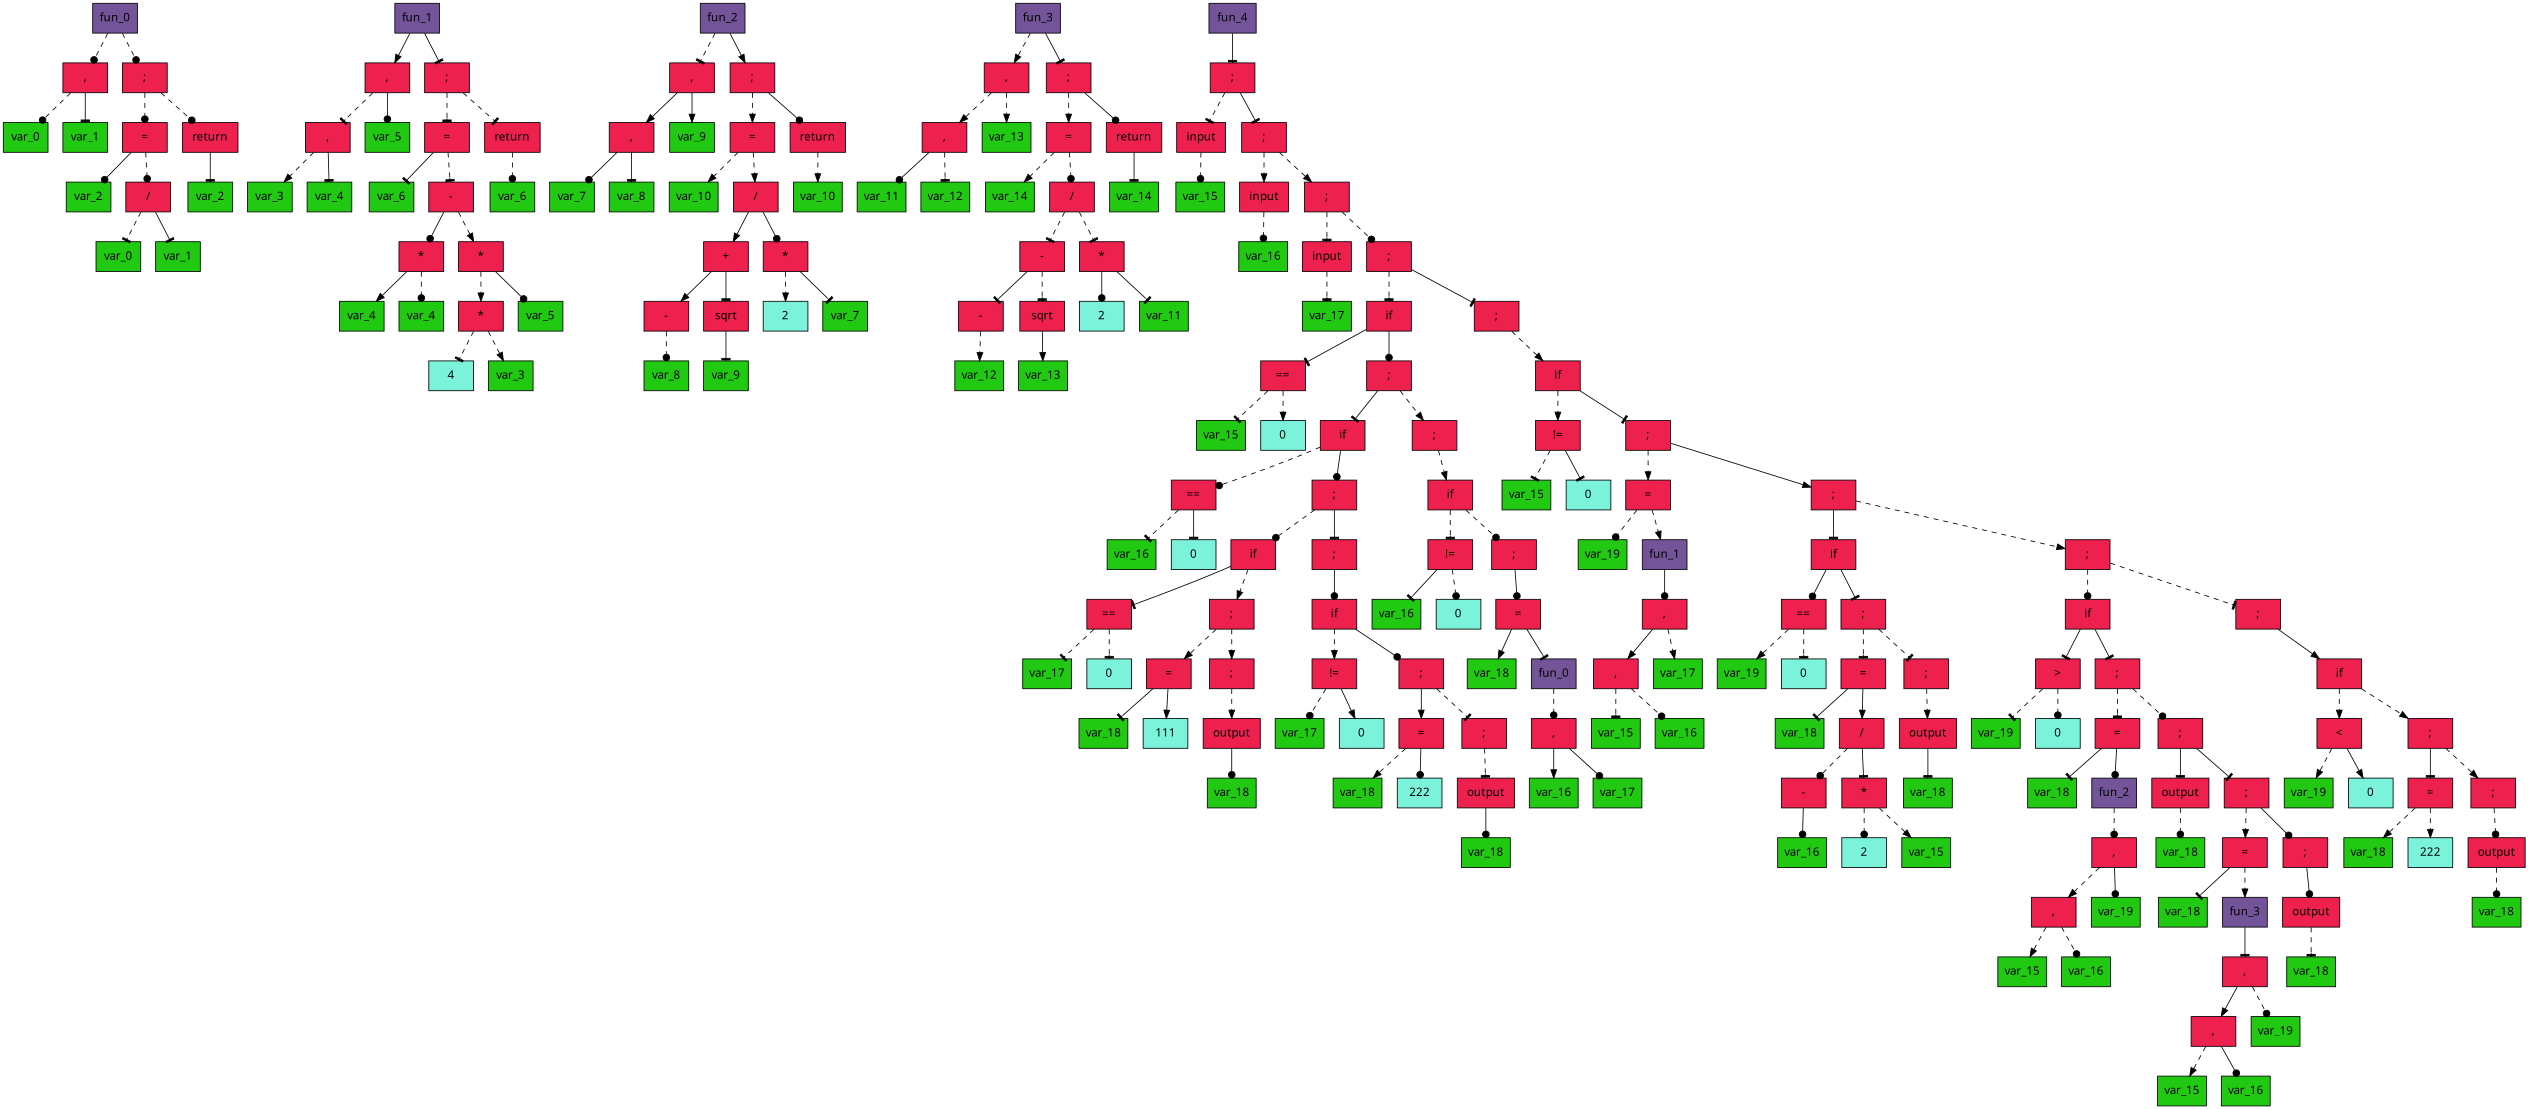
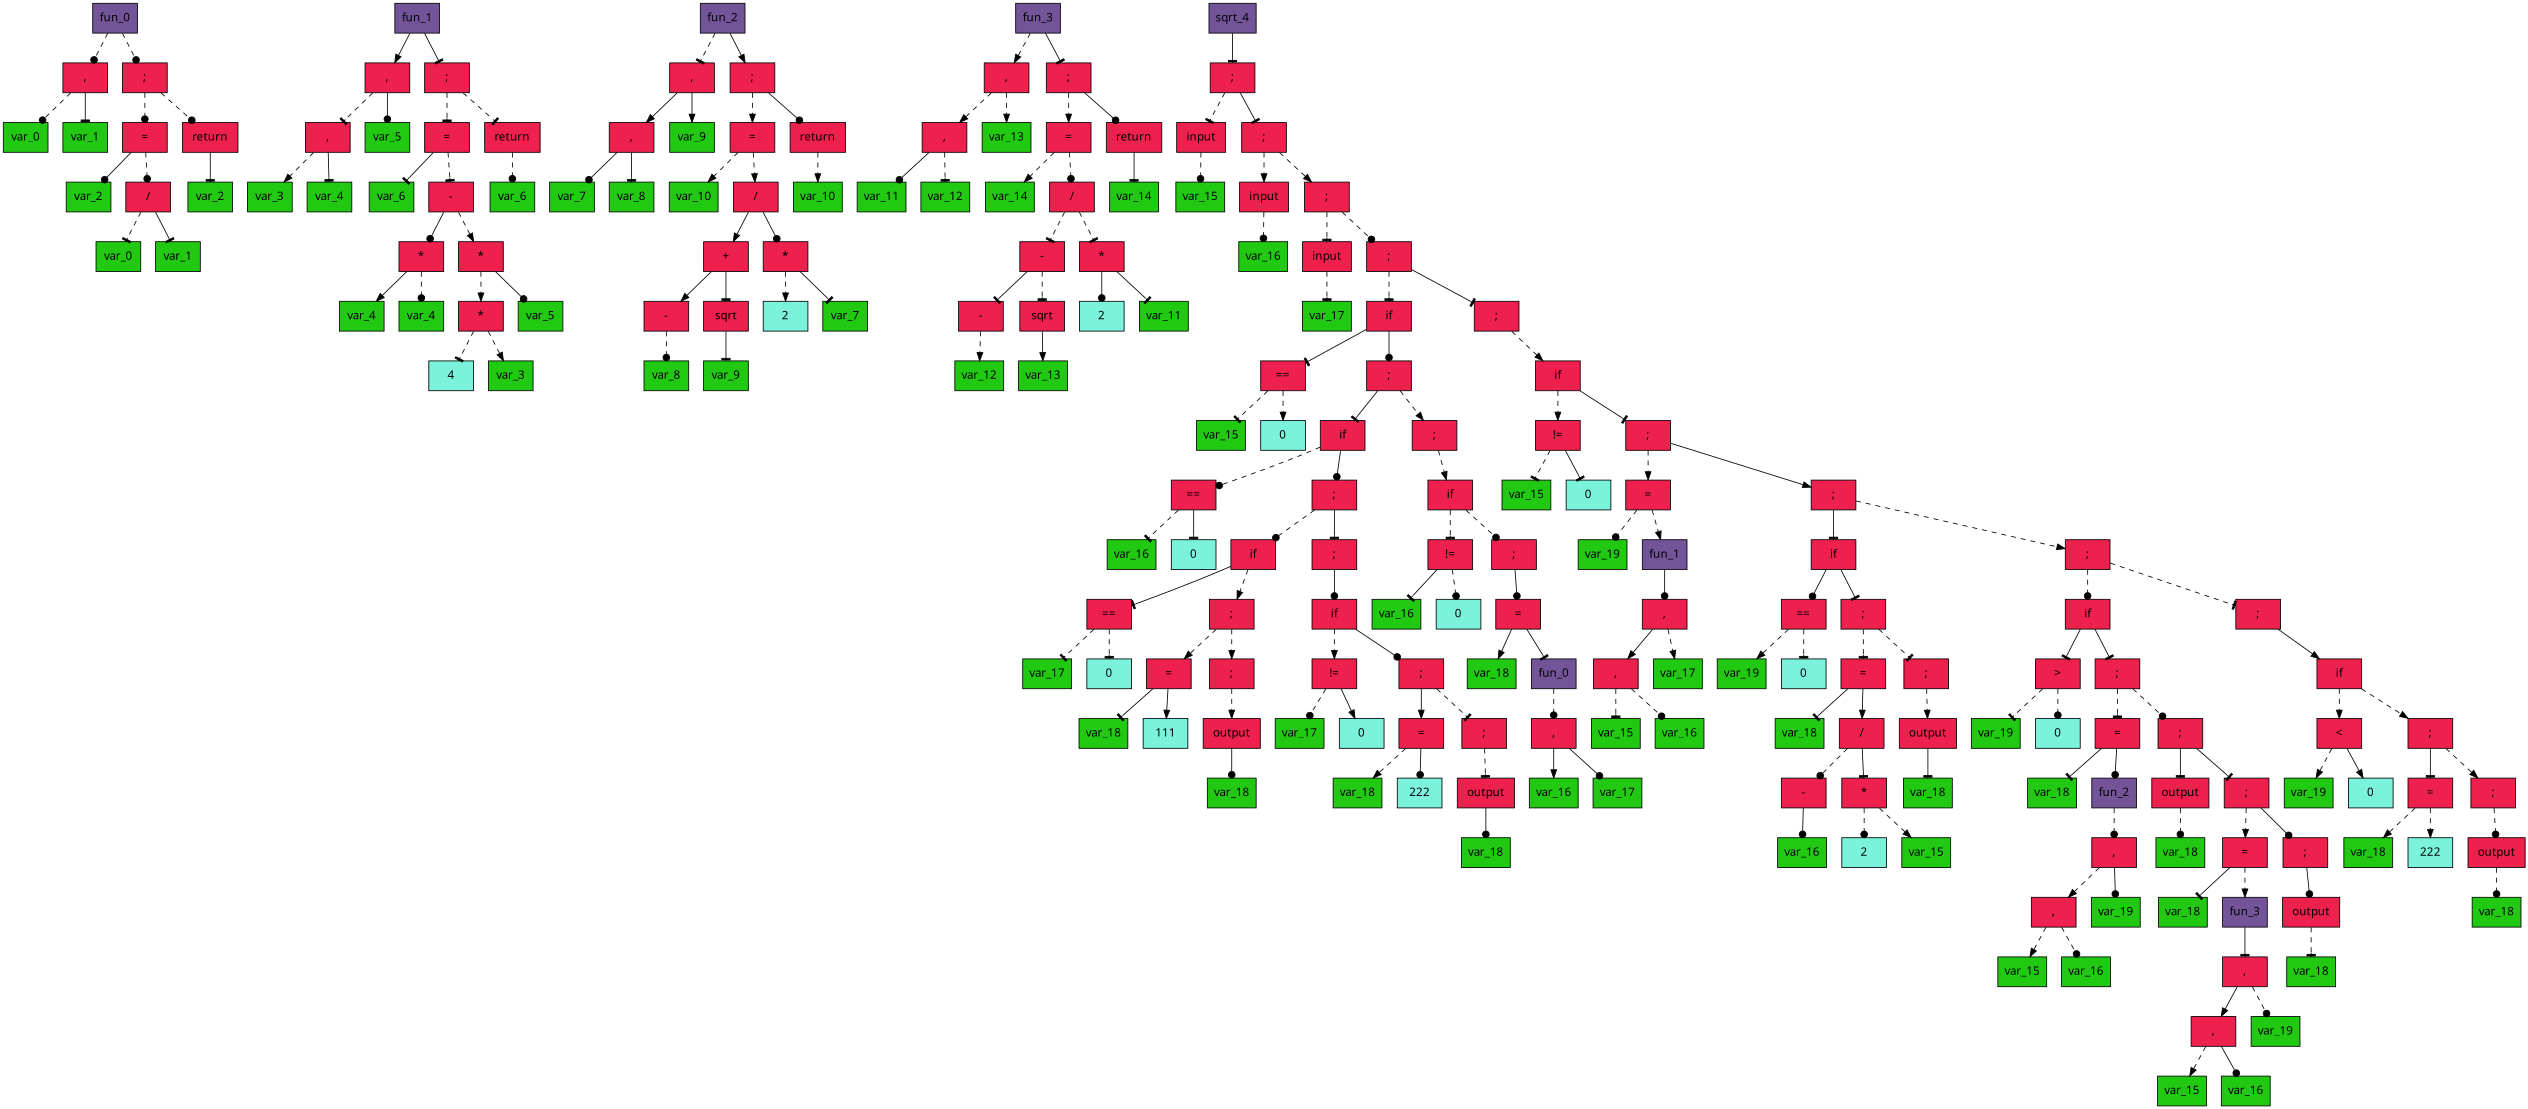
node "fun_4": label "fun_4" -> "sqrt_4"
